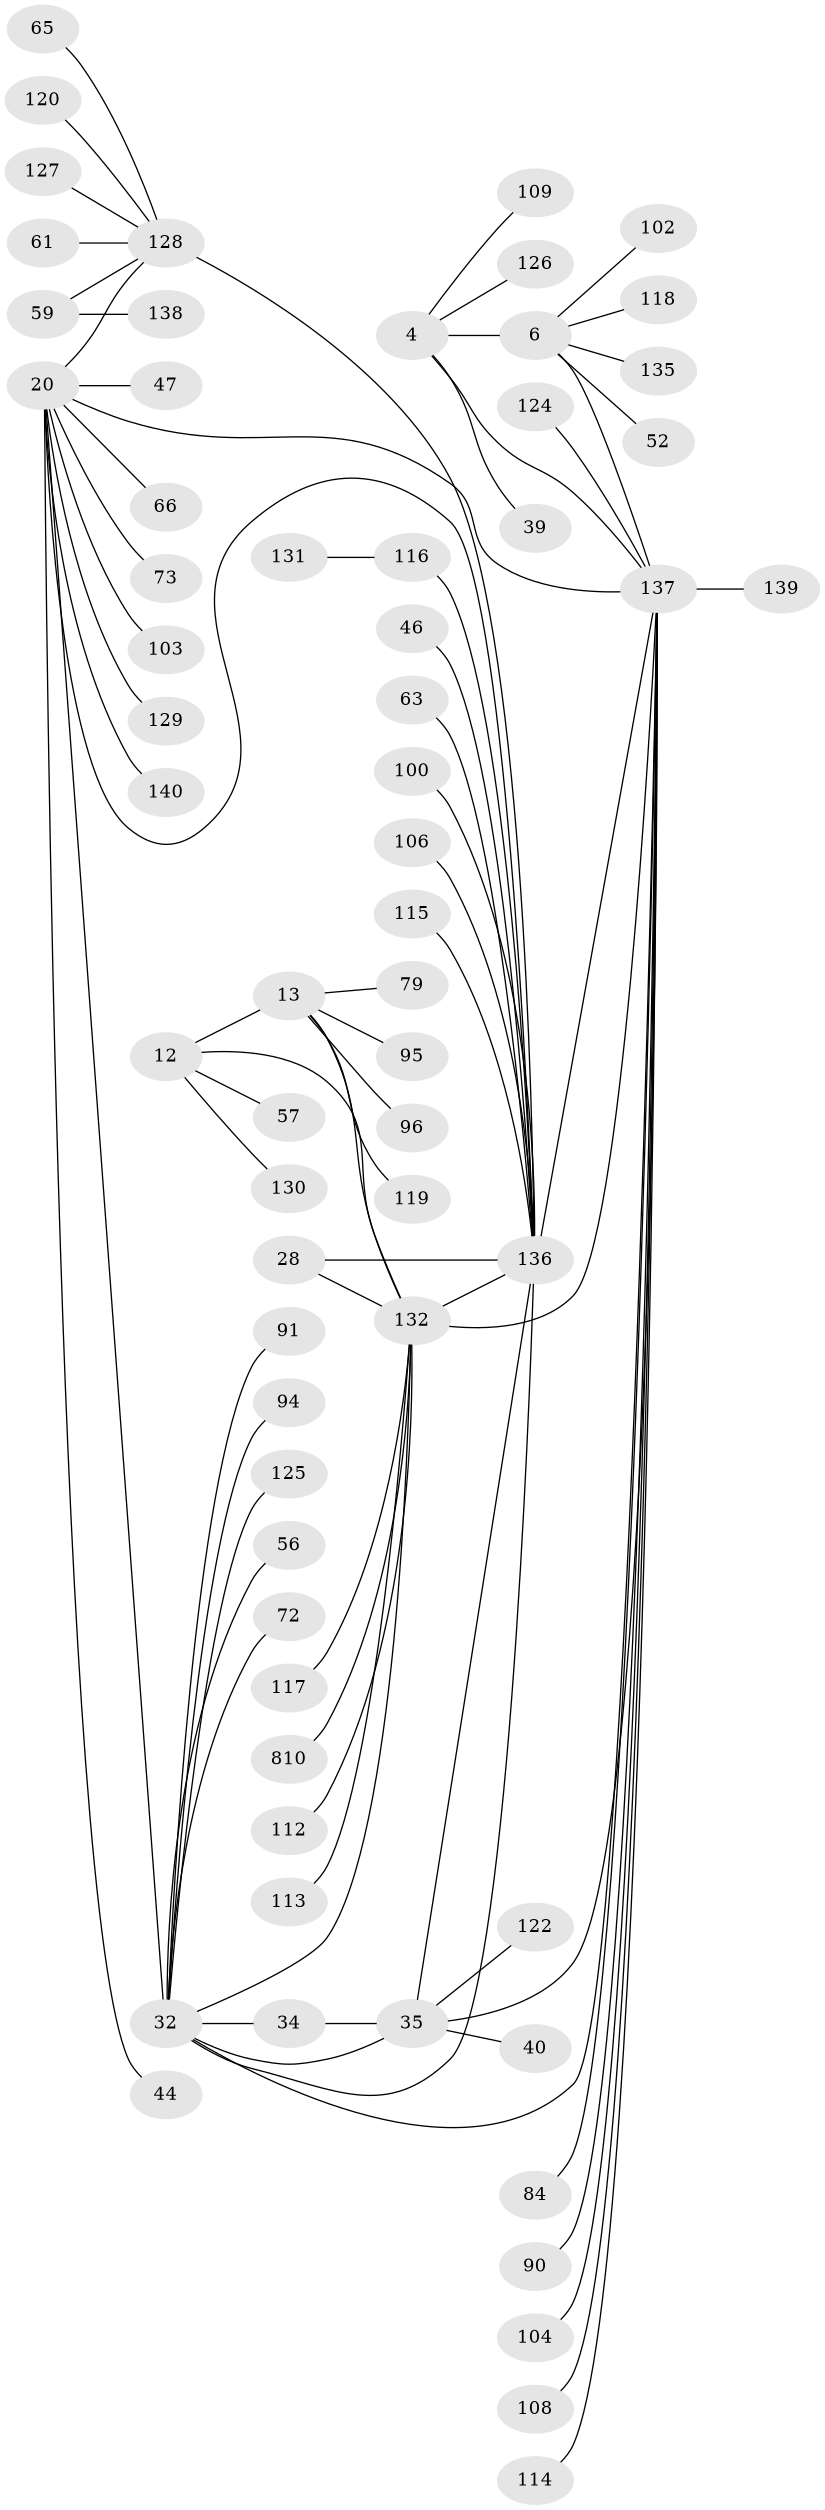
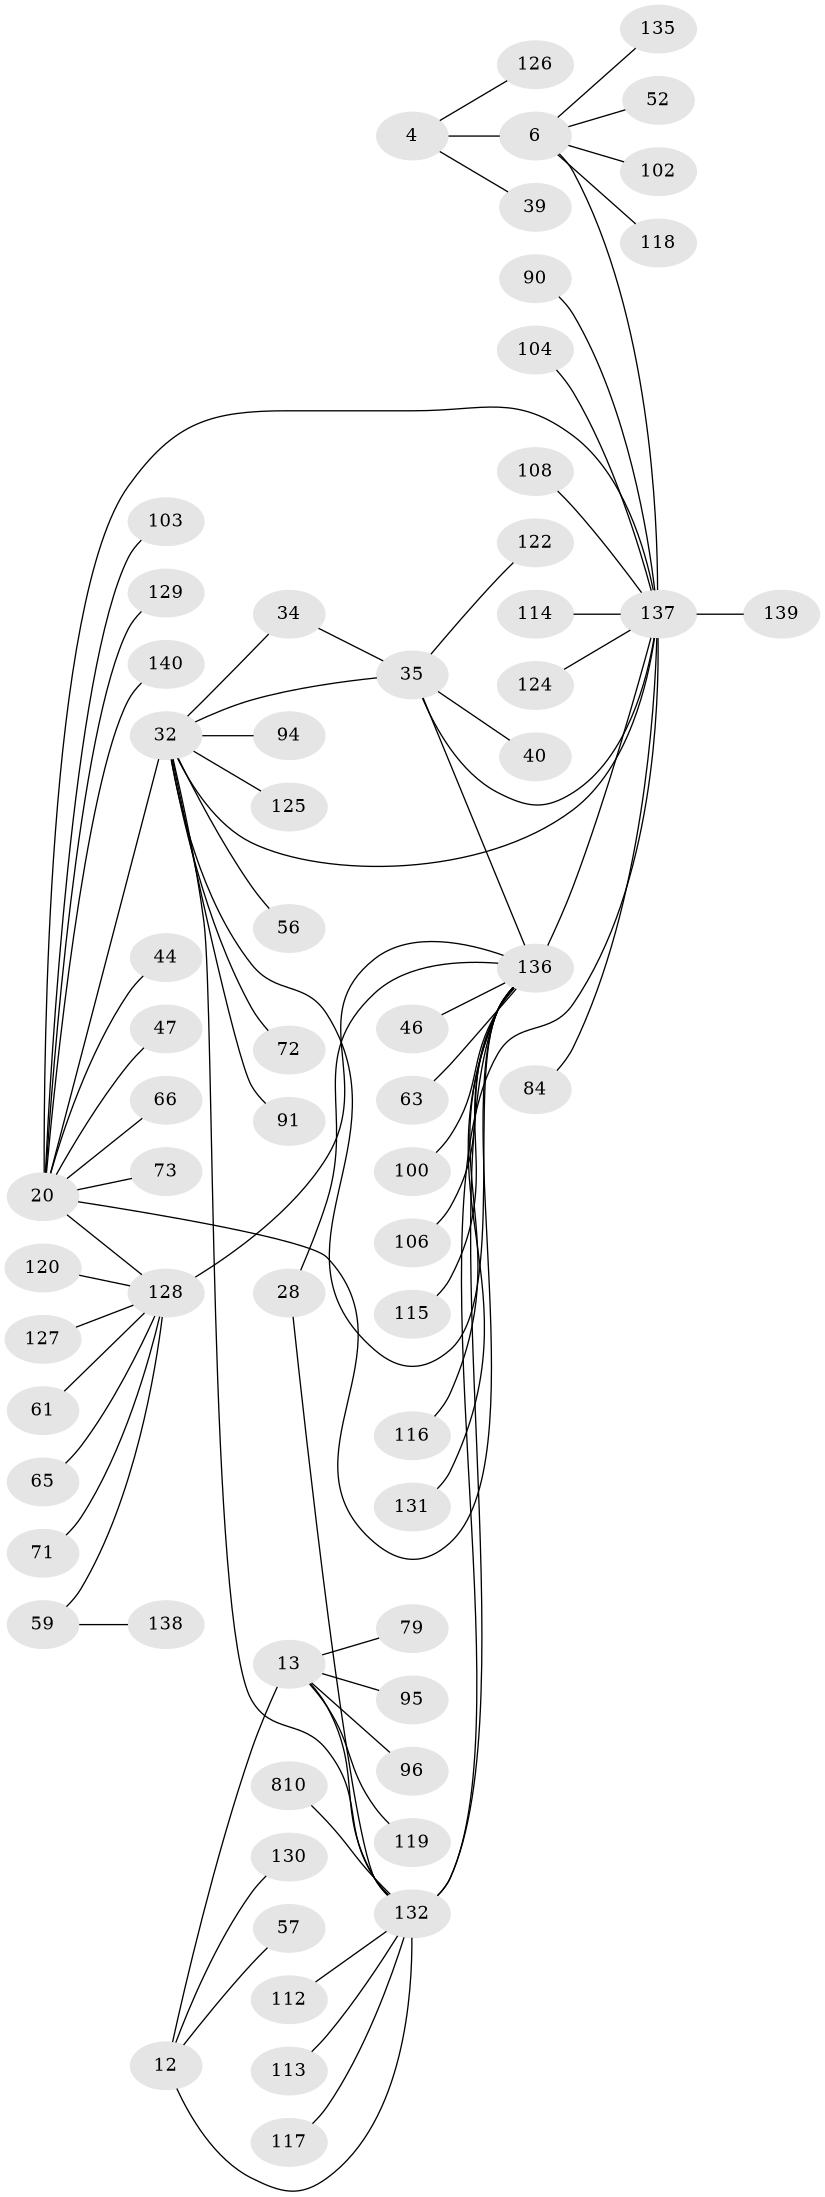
node "109": removed
edge "4" -- "137": removed
edge "131" -- "116": now "131" -- "136"
node "71": added
